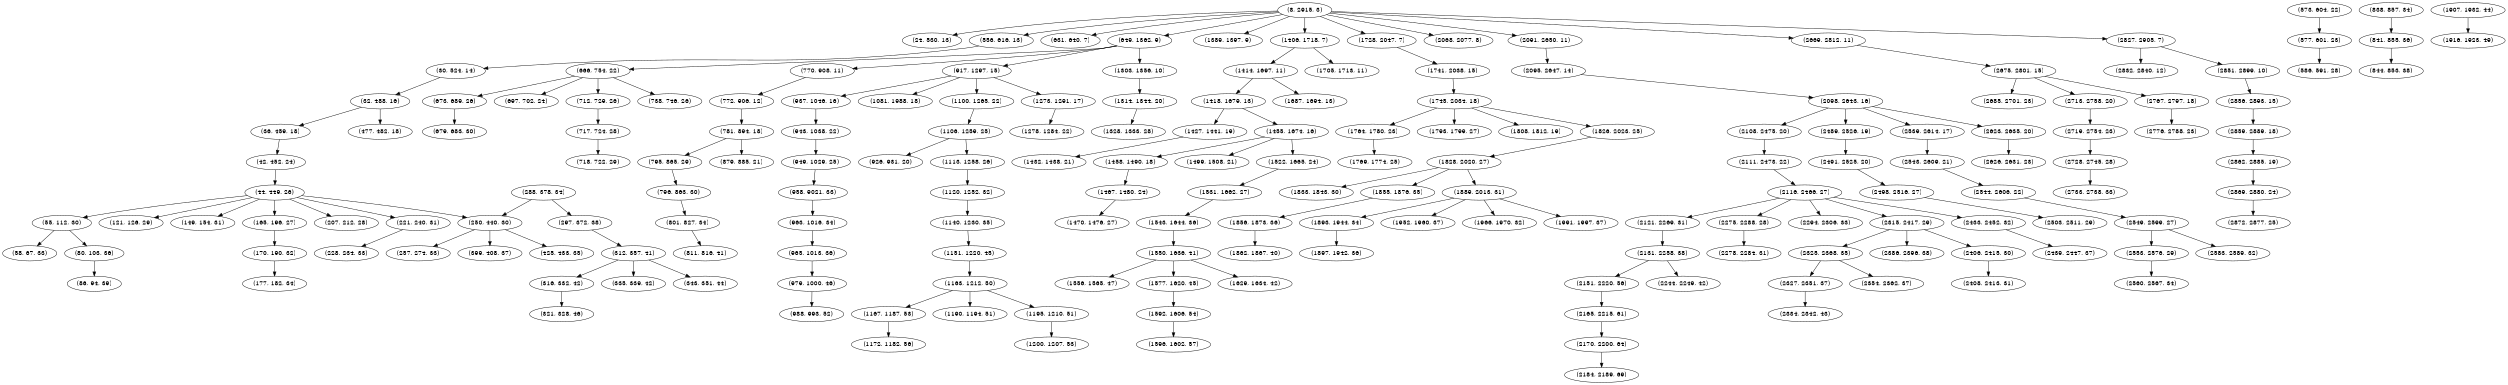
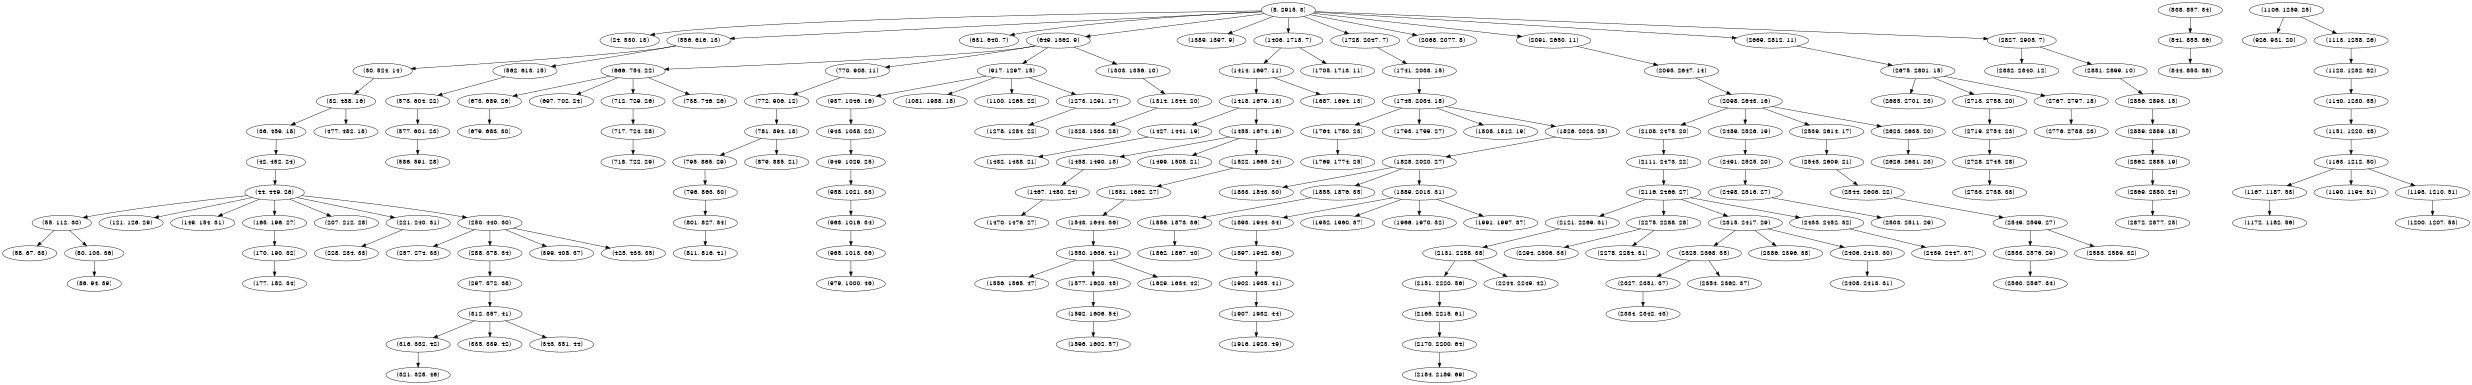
node "(562, 613, 15)": added
edge "(1100, 1265, 22)" -> "(1106, 1259, 25)": removed
node "(958, 9021, 33)": label "(958, 9021, 33)" -> "(958, 1021, 33)"
edge "(2116, 2466, 27)" -> "(2294, 2306, 33)": now "(2275, 2288, 28)" -> "(2294, 2306, 33)"
edge "(288, 378, 34)" -> "(250, 440, 30)": reversed
node "(1902, 1935, 41)": added
node "(988, 993, 52)": removed
